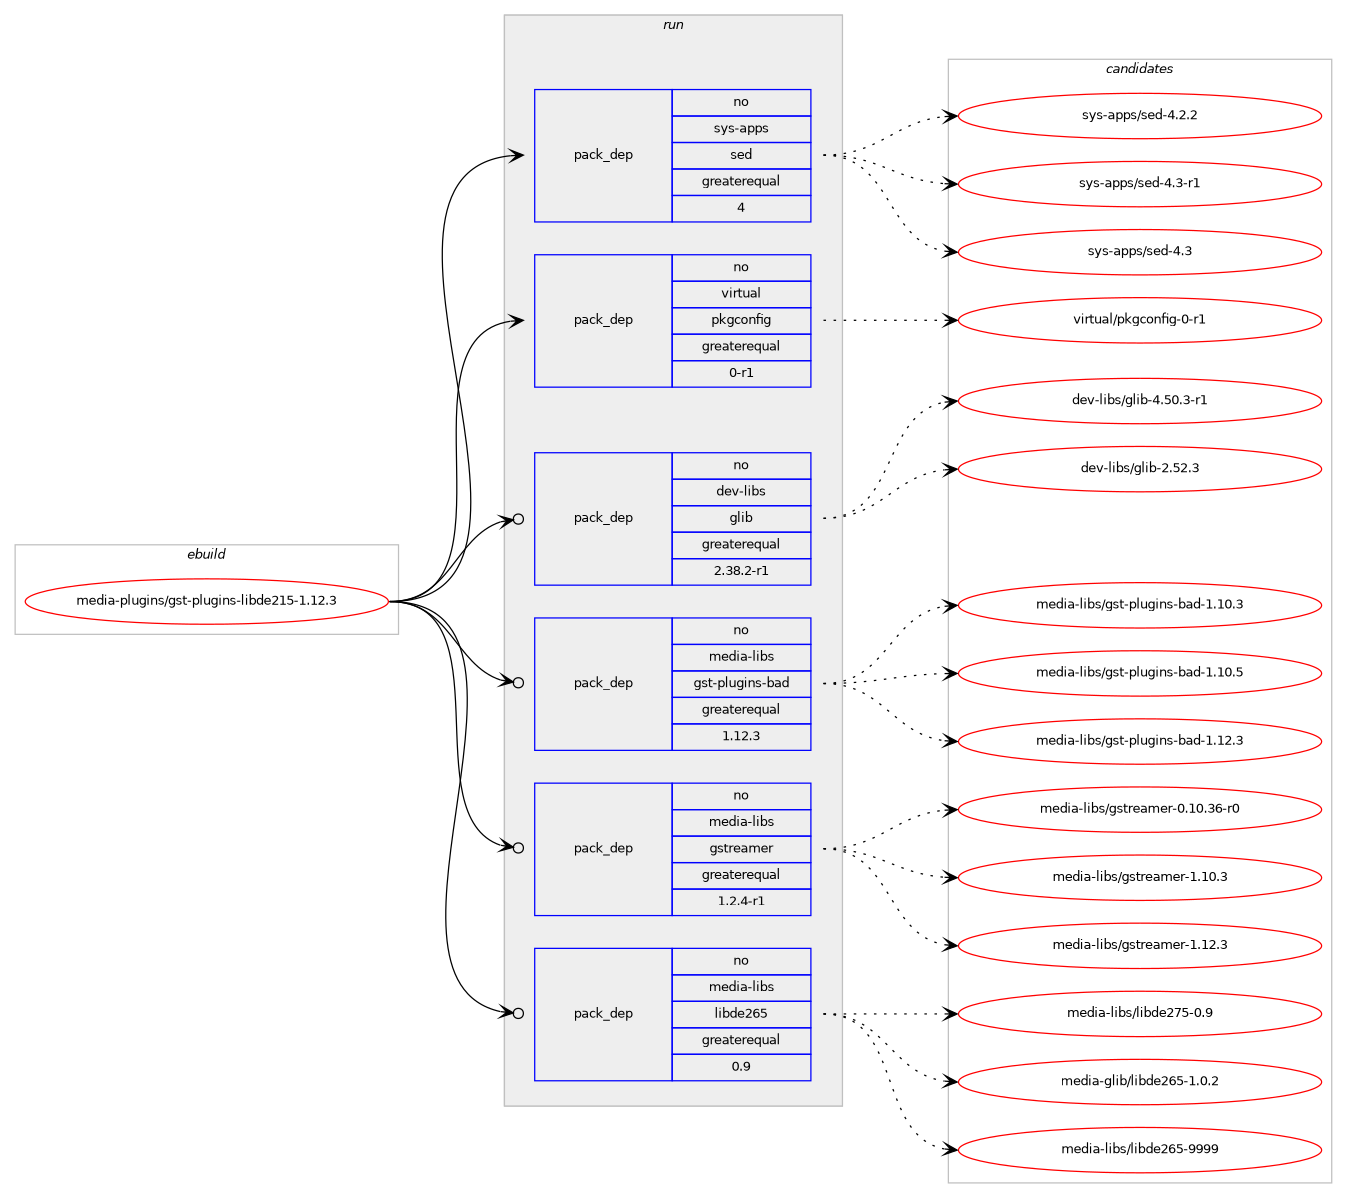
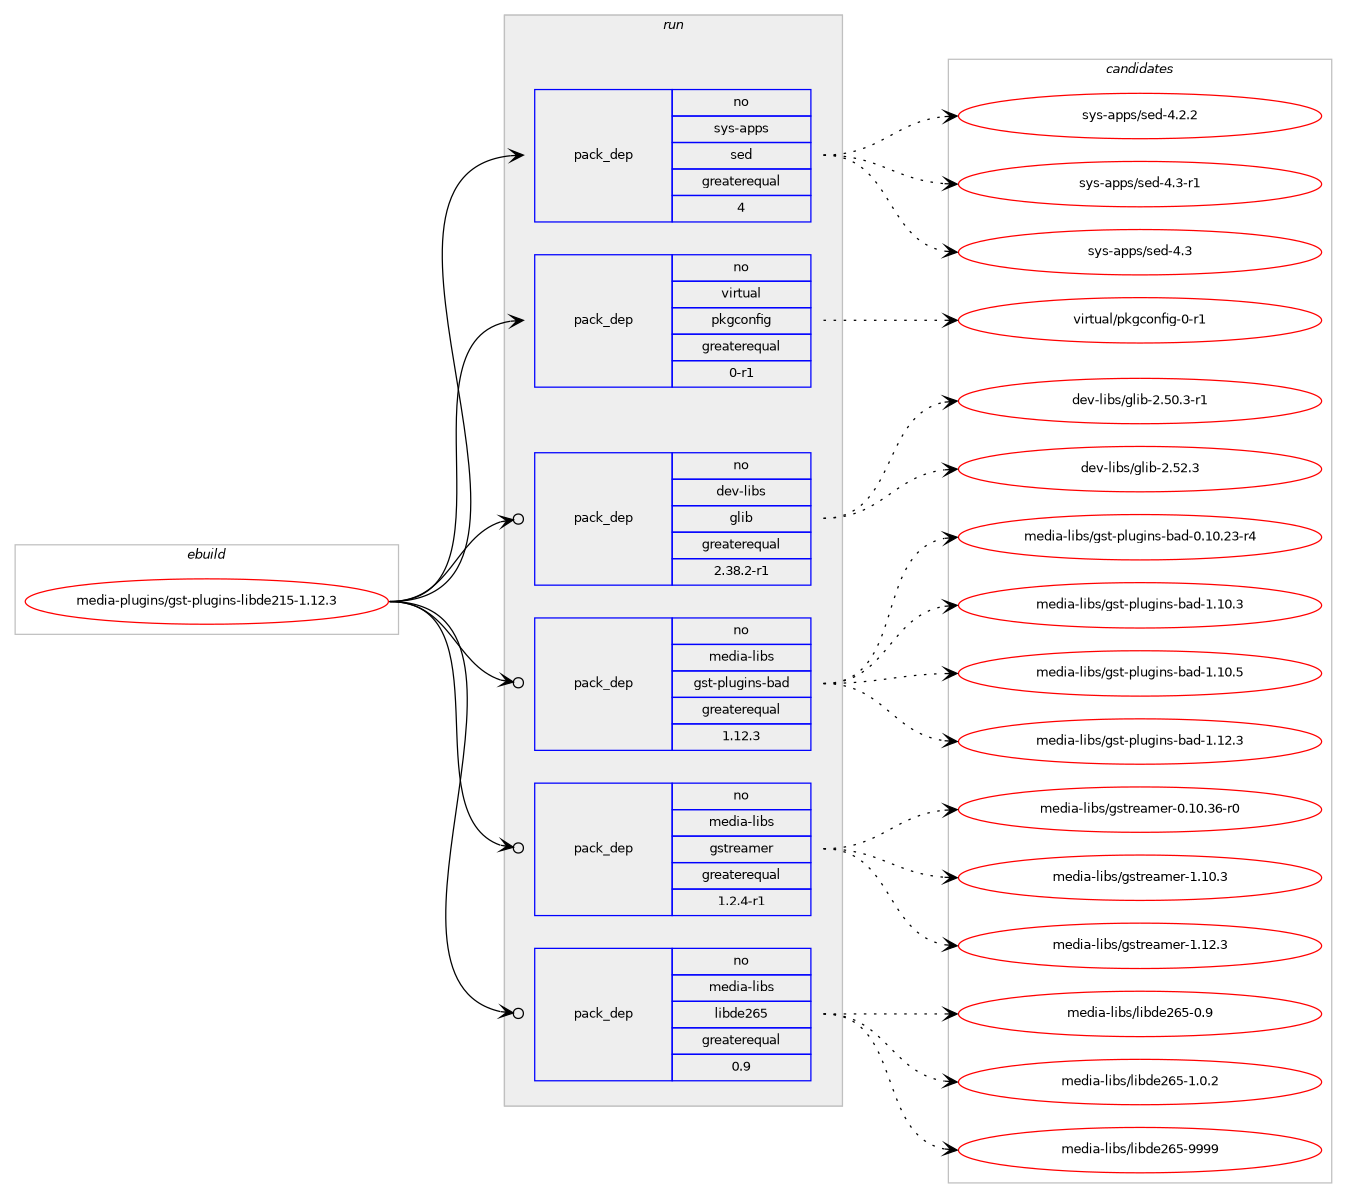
node "dev-libs/glib-4.50.3-r1": label "dev-libs/glib-4.50.3-r1" -> "dev-libs/glib-2.50.3-r1"
node "media-libs/gst-plugins-bad-0.10.23-r4": added
node "media-libs/libde275-0.9": label "media-libs/libde275-0.9" -> "media-libs/libde265-0.9"
node "media-glib/libde265-1.0.2": label "media-glib/libde265-1.0.2" -> "media-libs/libde265-1.0.2"
